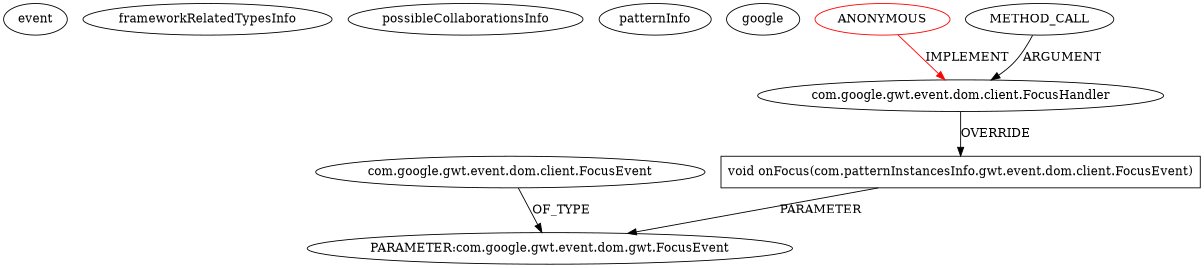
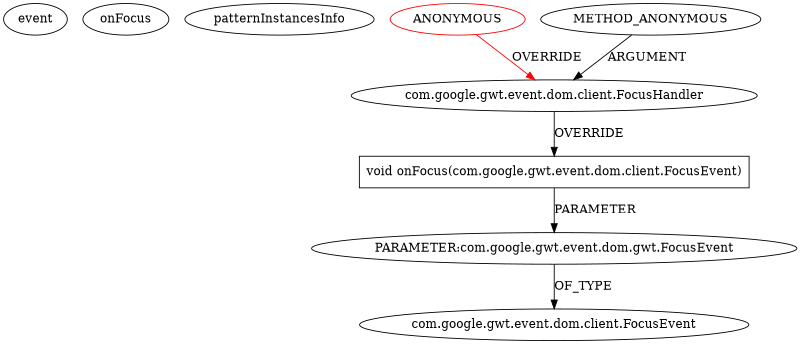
node "frameworkRelatedTypesInfo": removed
node "possibleCollaborationsInfo": label "possibleCollaborationsInfo" -> "onFocus"
node "patternInfo": removed
node "google": label "google" -> "patternInstancesInfo"
node "METHOD_CALL": label "METHOD_CALL" -> "METHOD_ANONYMOUS"
edge "ANONYMOUS" -> "com.google.gwt.event.dom.client.FocusHandler": label "IMPLEMENT" -> "OVERRIDE"
node "void onFocus(com.patternInstancesInfo.gwt.event.dom.client.FocusEvent)": label "void onFocus(com.patternInstancesInfo.gwt.event.dom.client.FocusEvent)" -> "void onFocus(com.google.gwt.event.dom.client.FocusEvent)"
edge "com.google.gwt.event.dom.client.FocusEvent" -> "PARAMETER:com.google.gwt.event.dom.gwt.FocusEvent": reversed
